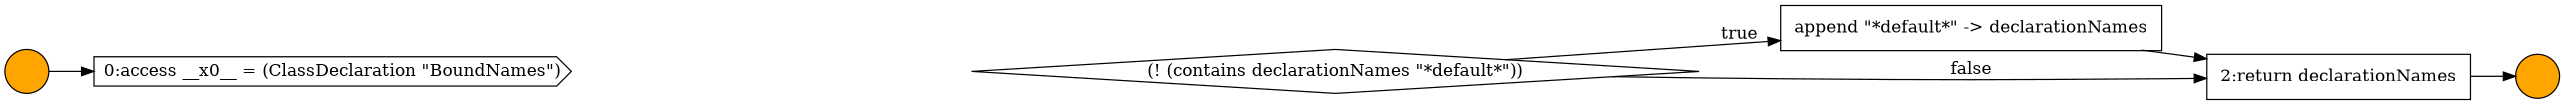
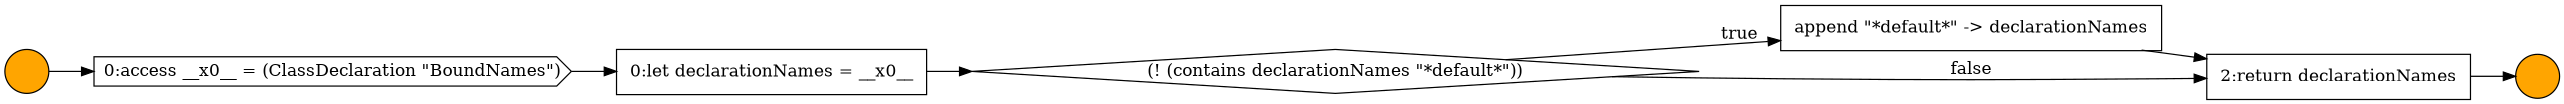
node "0:let declarationNames = __x0__": added
